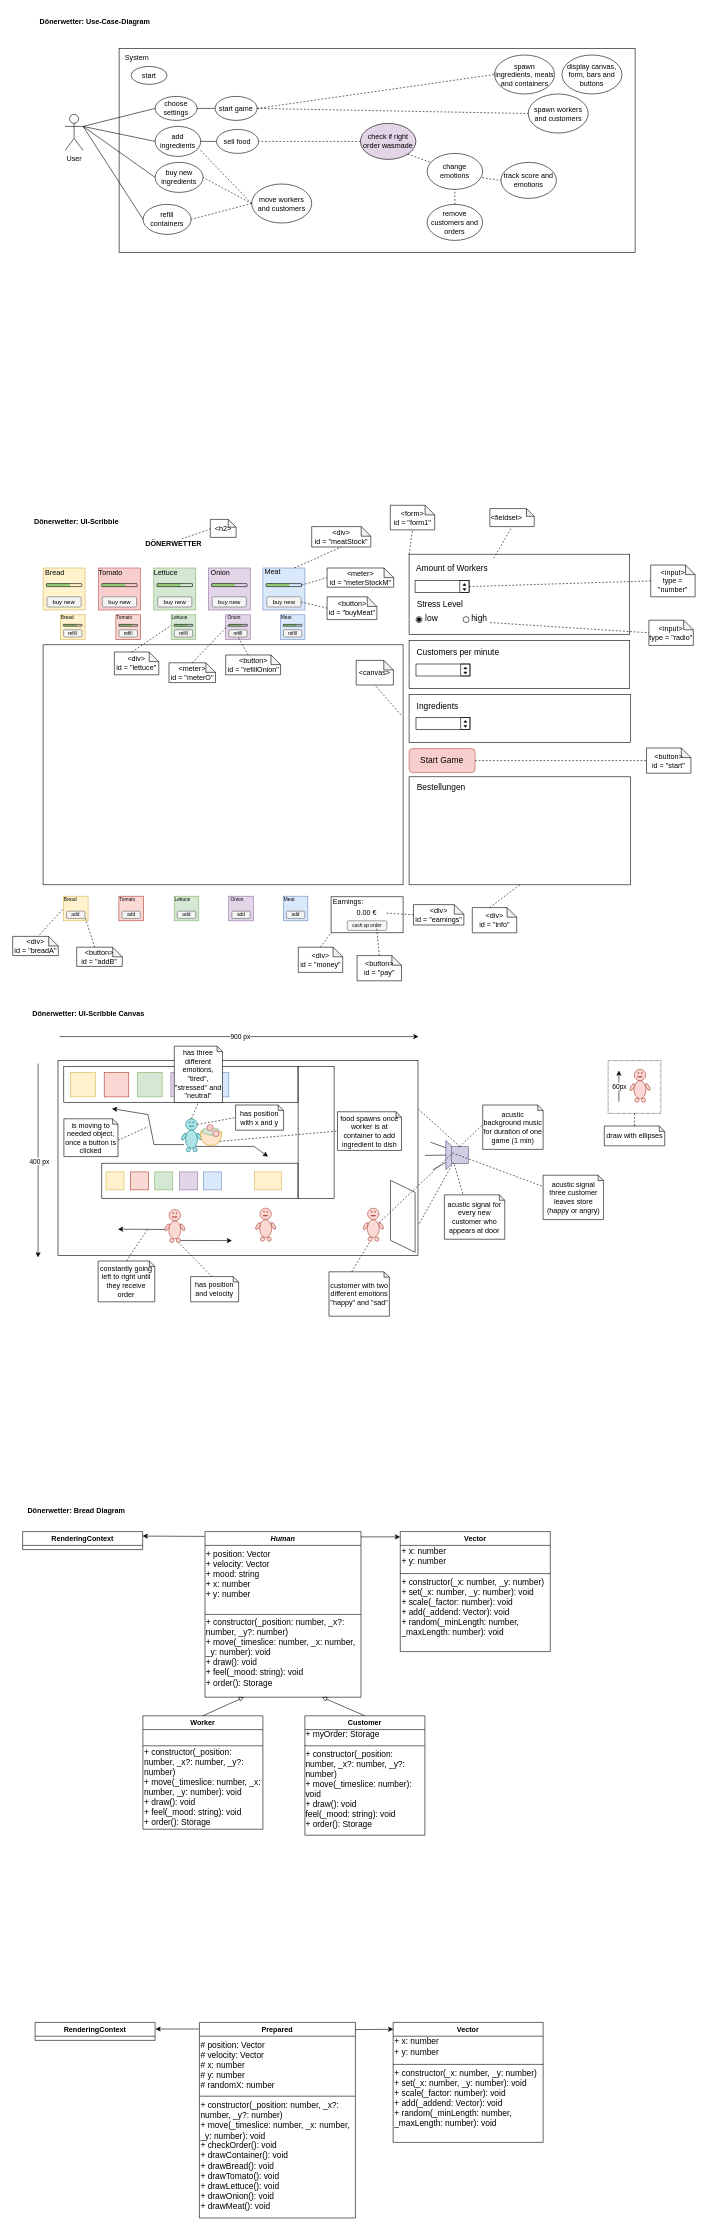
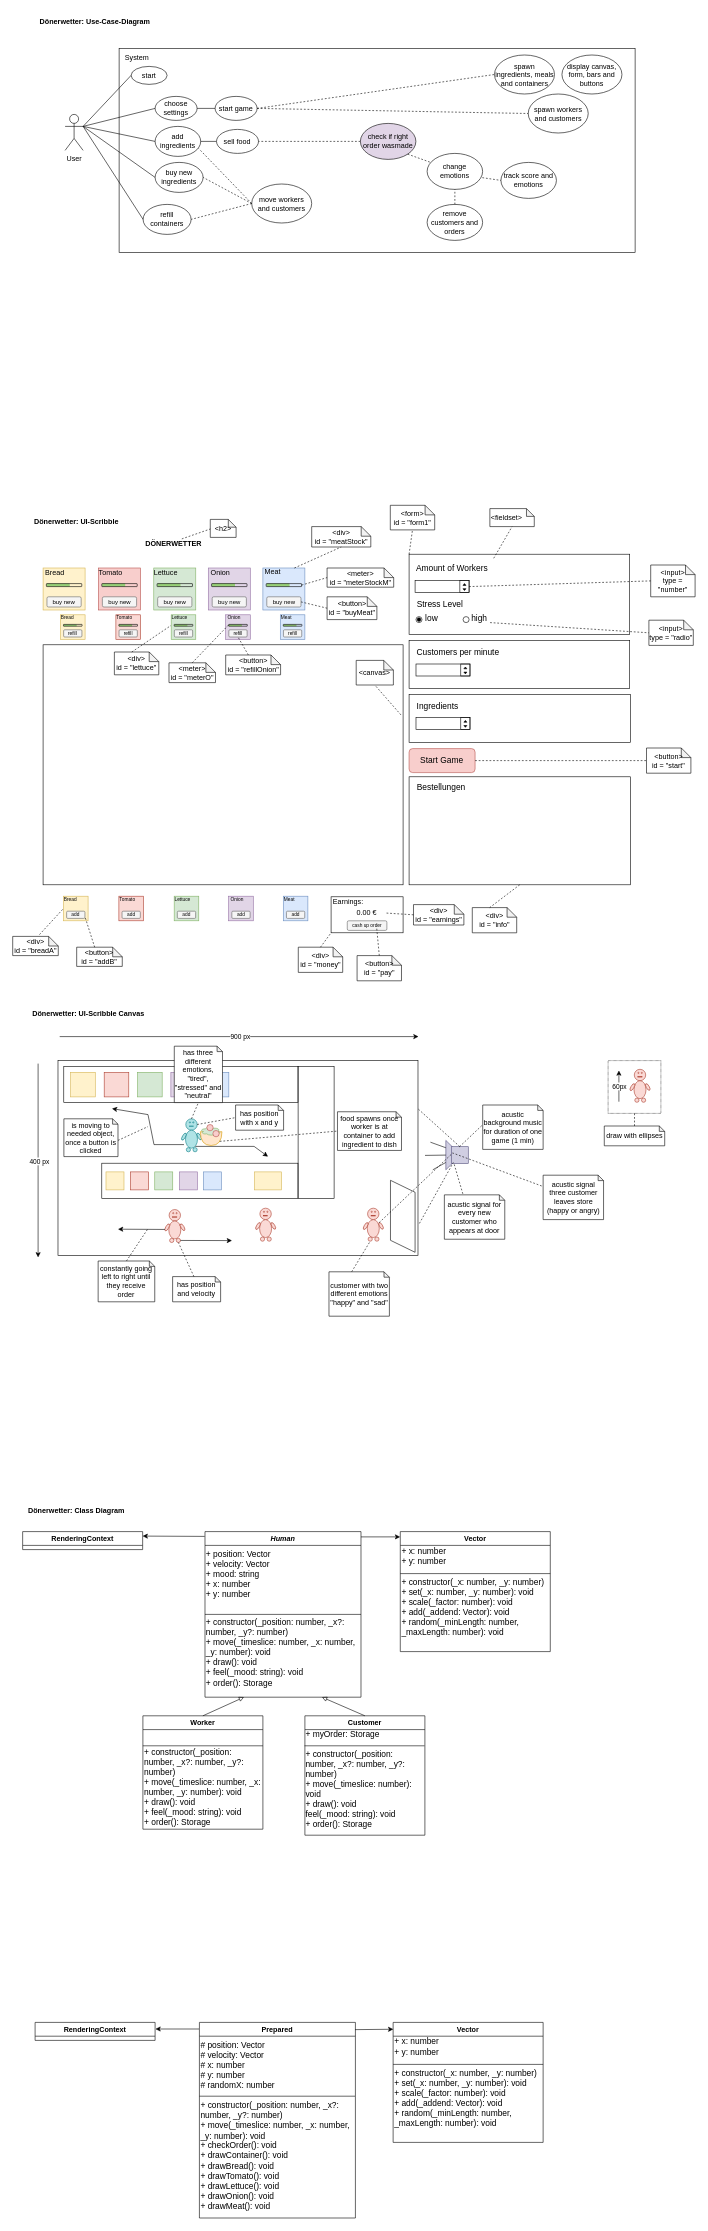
edge "start" -- "User": added
node "has position and velocity": moved (215, 1289) -> (197, 1289)
node "Dönerwetter: Bread Diagram": label "Dönerwetter: Bread Diagram" -> "Dönerwetter: Class Diagram"
